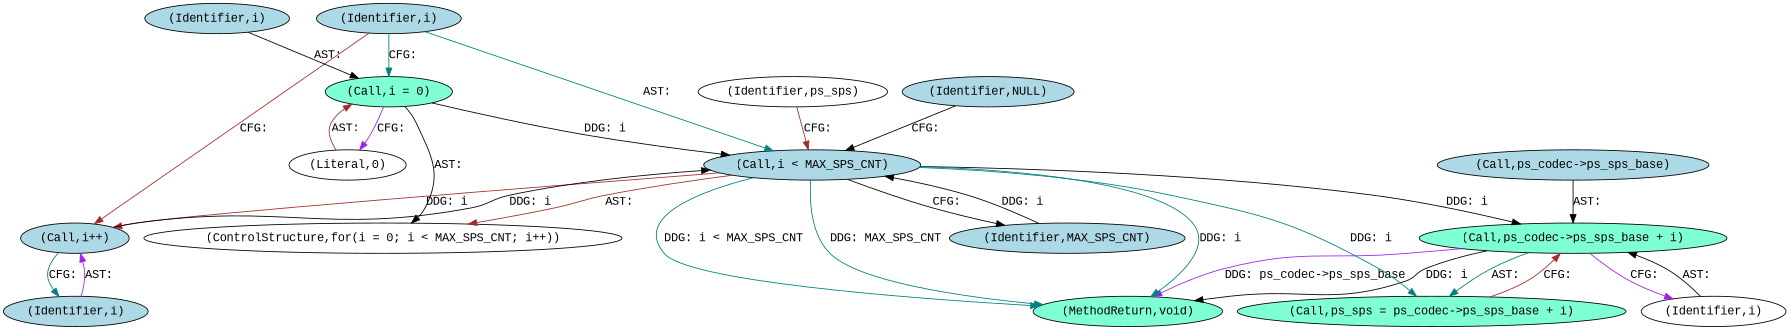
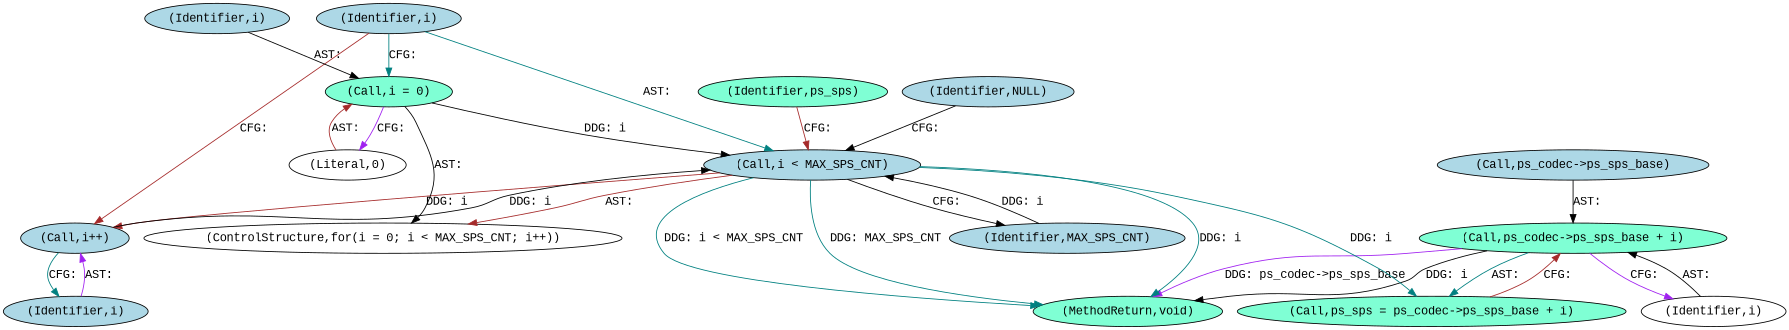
node "(Identifier,ps_sps)": fillcolor white -> aquamarine
edge "(Call,i < MAX_SPS_CNT)" -> "(Call,ps_codec->ps_sps_base + i)": removed, label "DDG: i"
